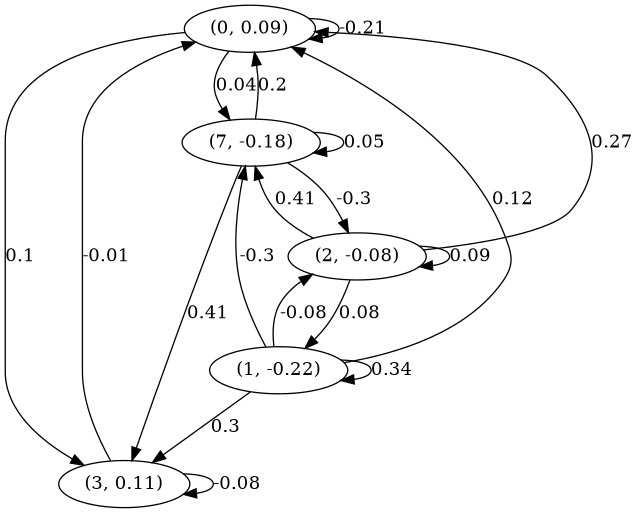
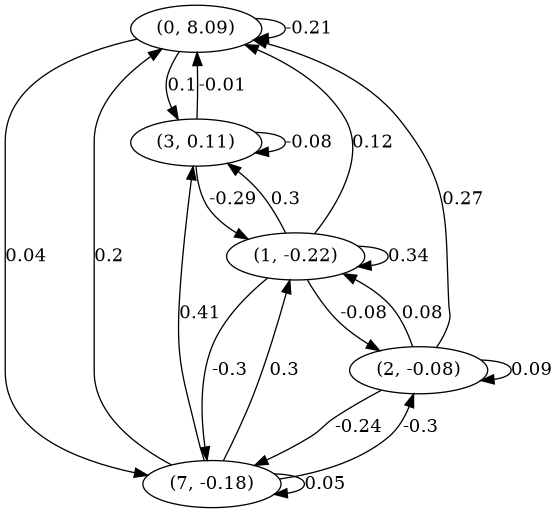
node "(0, 0.09)": label "(0, 0.09)" -> "(0, 8.09)"
edge "(2, -0.08)" -> "(7, -0.18)": label "0.41" -> "-0.24"
edge "(3, 0.11)" -> "(1, -0.22)": added, label "-0.29"
edge "(7, -0.18)" -> "(1, -0.22)": added, label "0.3"
